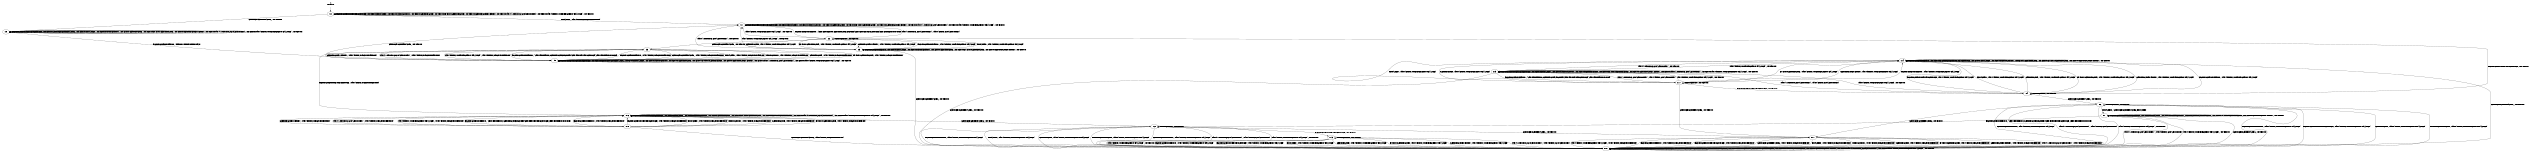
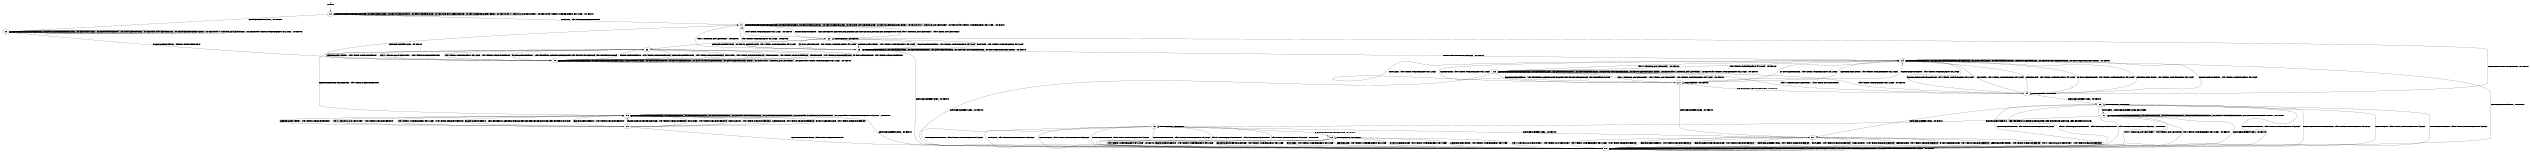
edge "s3" -> "s14": added, label "ECDH_CLIENT_KEY_EXCHANGE / TIMEOUT"
edge "s16" -> "s12": now "s16" -> "s70"
